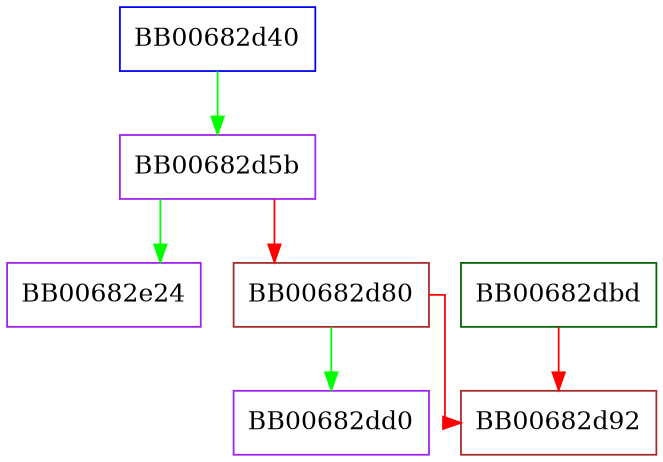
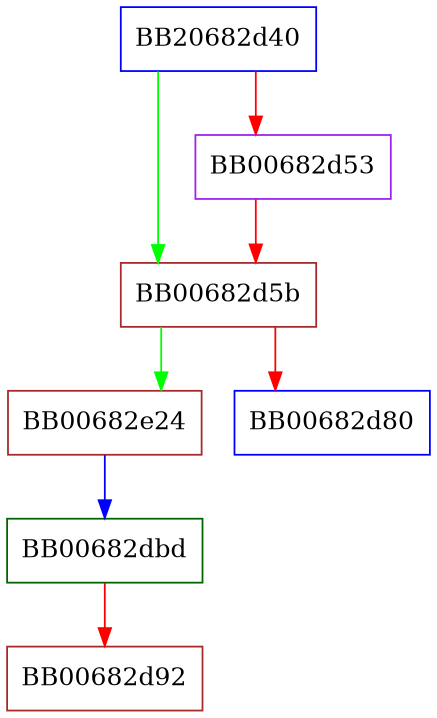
node "BB00682d40": label "BB00682d40" -> "BB20682d40"
node "BB00682d5b": color purple -> brown
node "BB00682d53": added
node "BB00682e24": color purple -> brown
node "BB00682d80": color brown -> blue
edge "BB00682d80" -> "BB00682d92": removed
node "BB00682dd0": removed
edge "BB00682e24" -> "BB00682dbd": added
